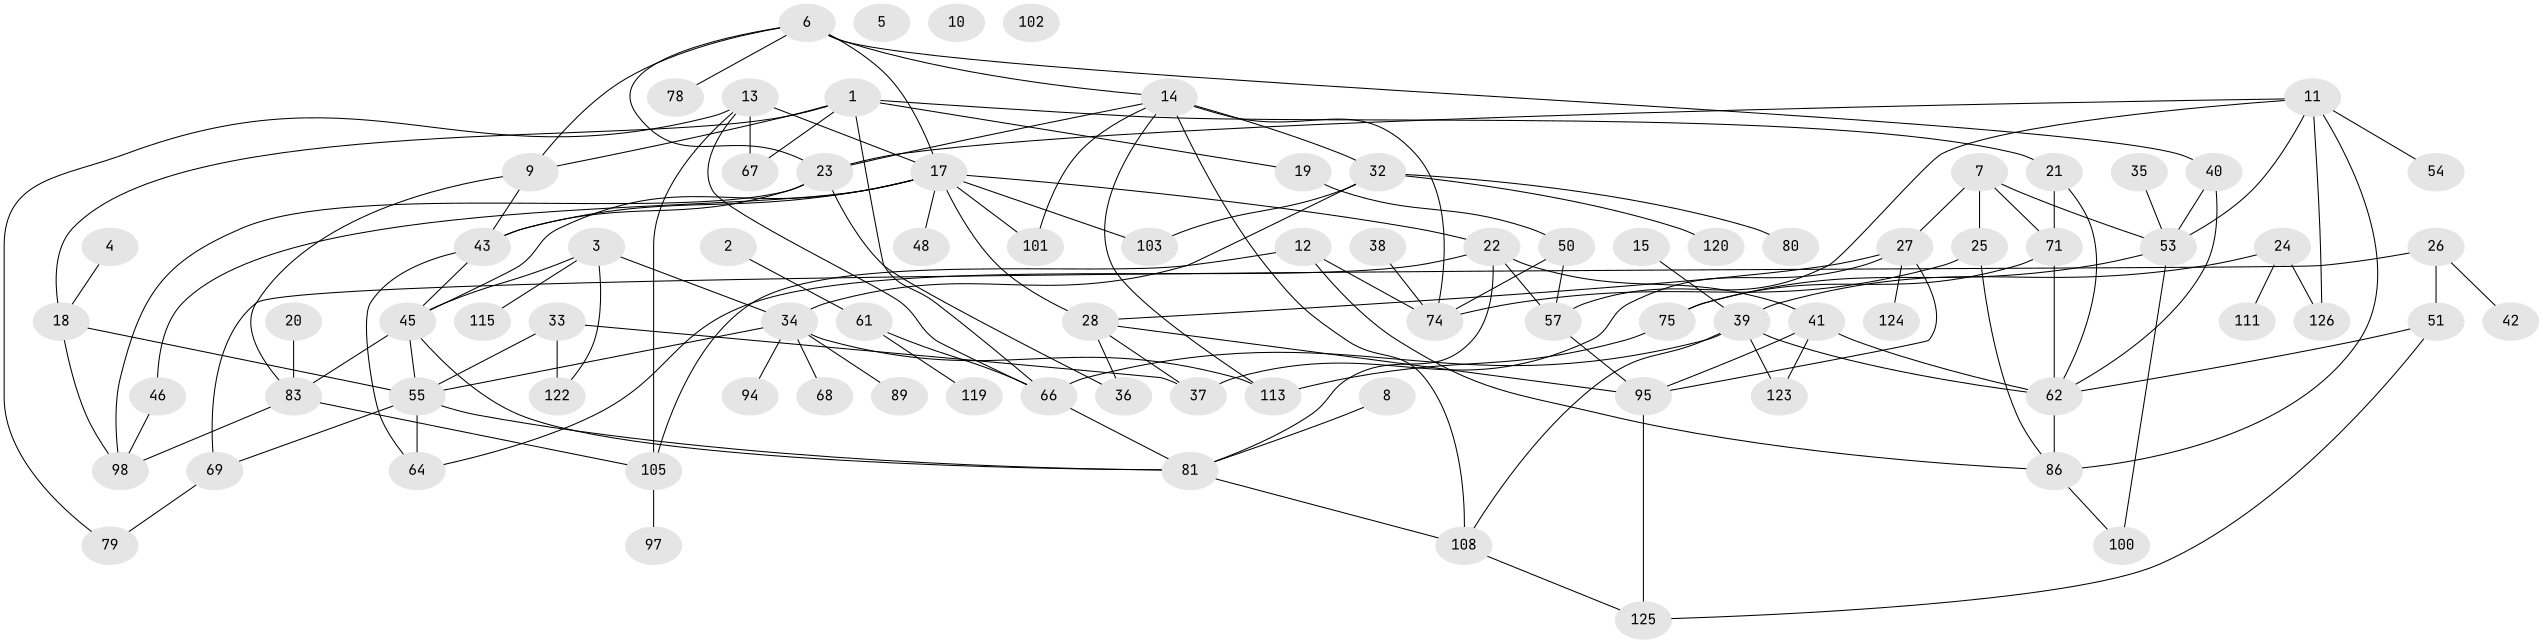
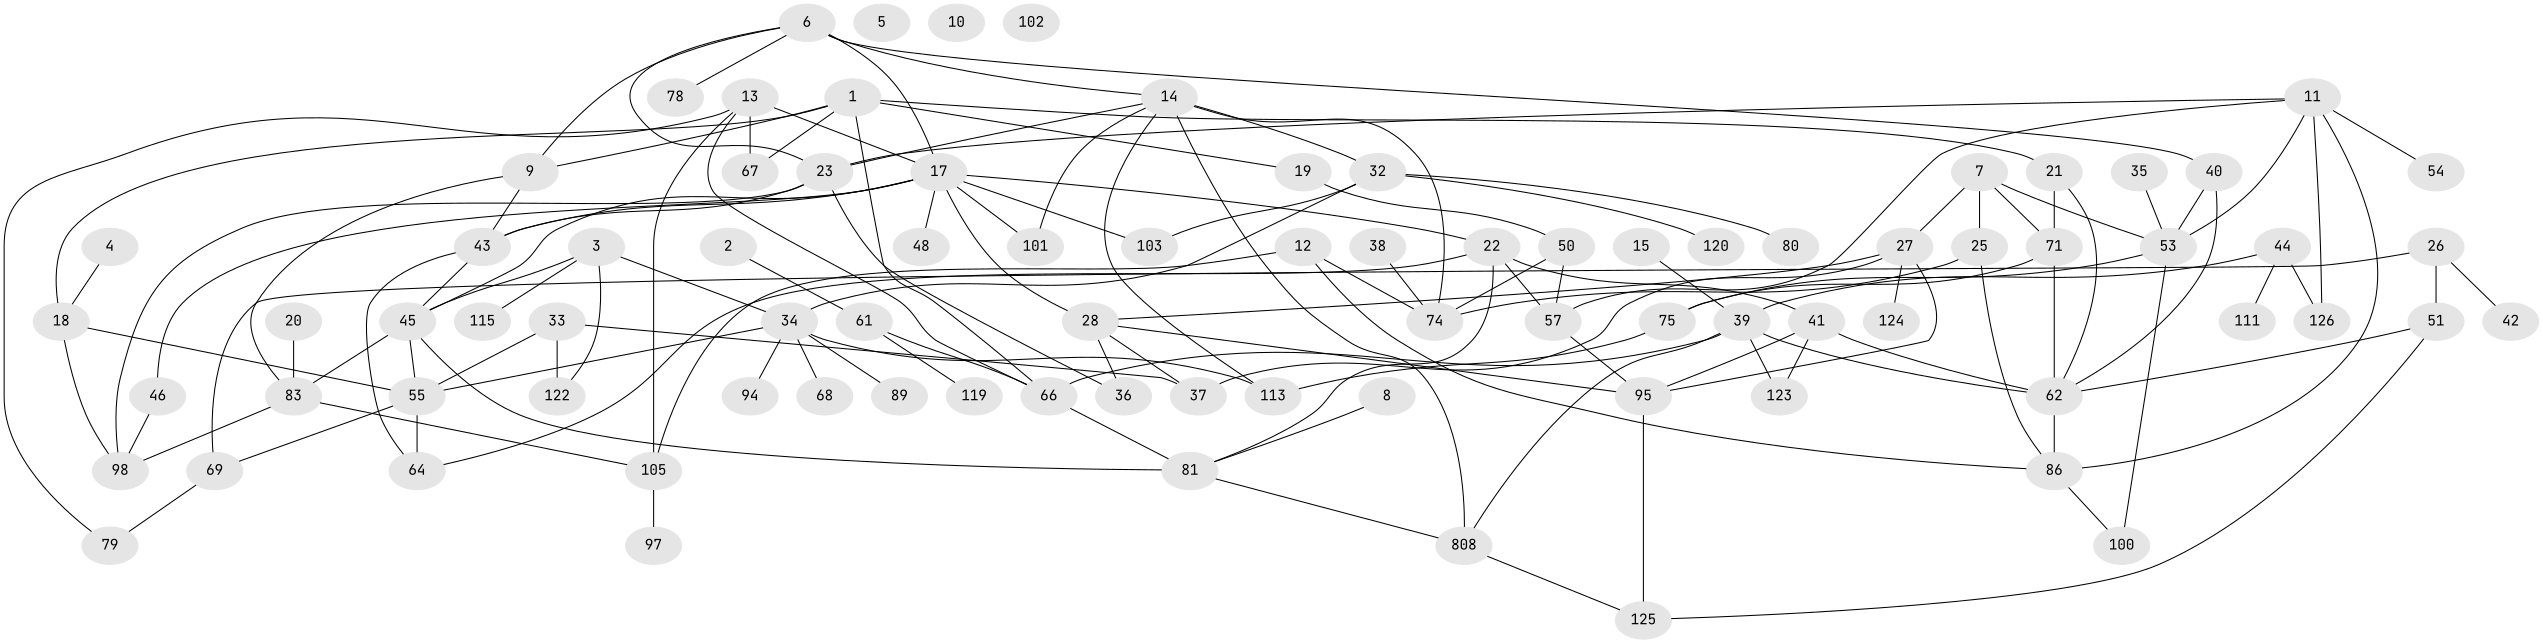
node "24": label "24" -> "44"
edge "55" -- "81": removed
node "108": label "108" -> "808"
